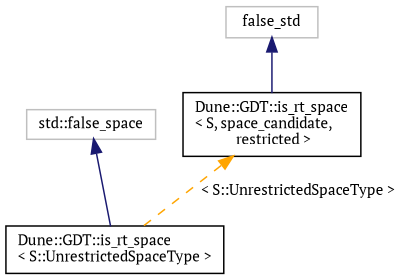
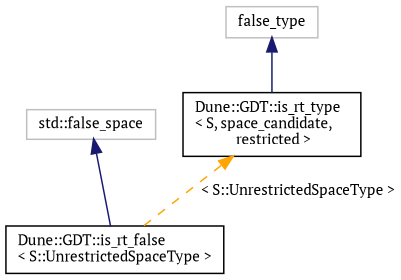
node "false_std": label "false_std" -> "false_type"
node "Dune::GDT::is_rt_space < S, space_candidate, restricted >": label "Dune::GDT::is_rt_space < S, space_candidate, restricted >" -> "Dune::GDT::is_rt_type < S, space_candidate, restricted >"
node "Dune::GDT::is_rt_space < S::UnrestrictedSpaceType >": label "Dune::GDT::is_rt_space < S::UnrestrictedSpaceType >" -> "Dune::GDT::is_rt_false < S::UnrestrictedSpaceType >"
